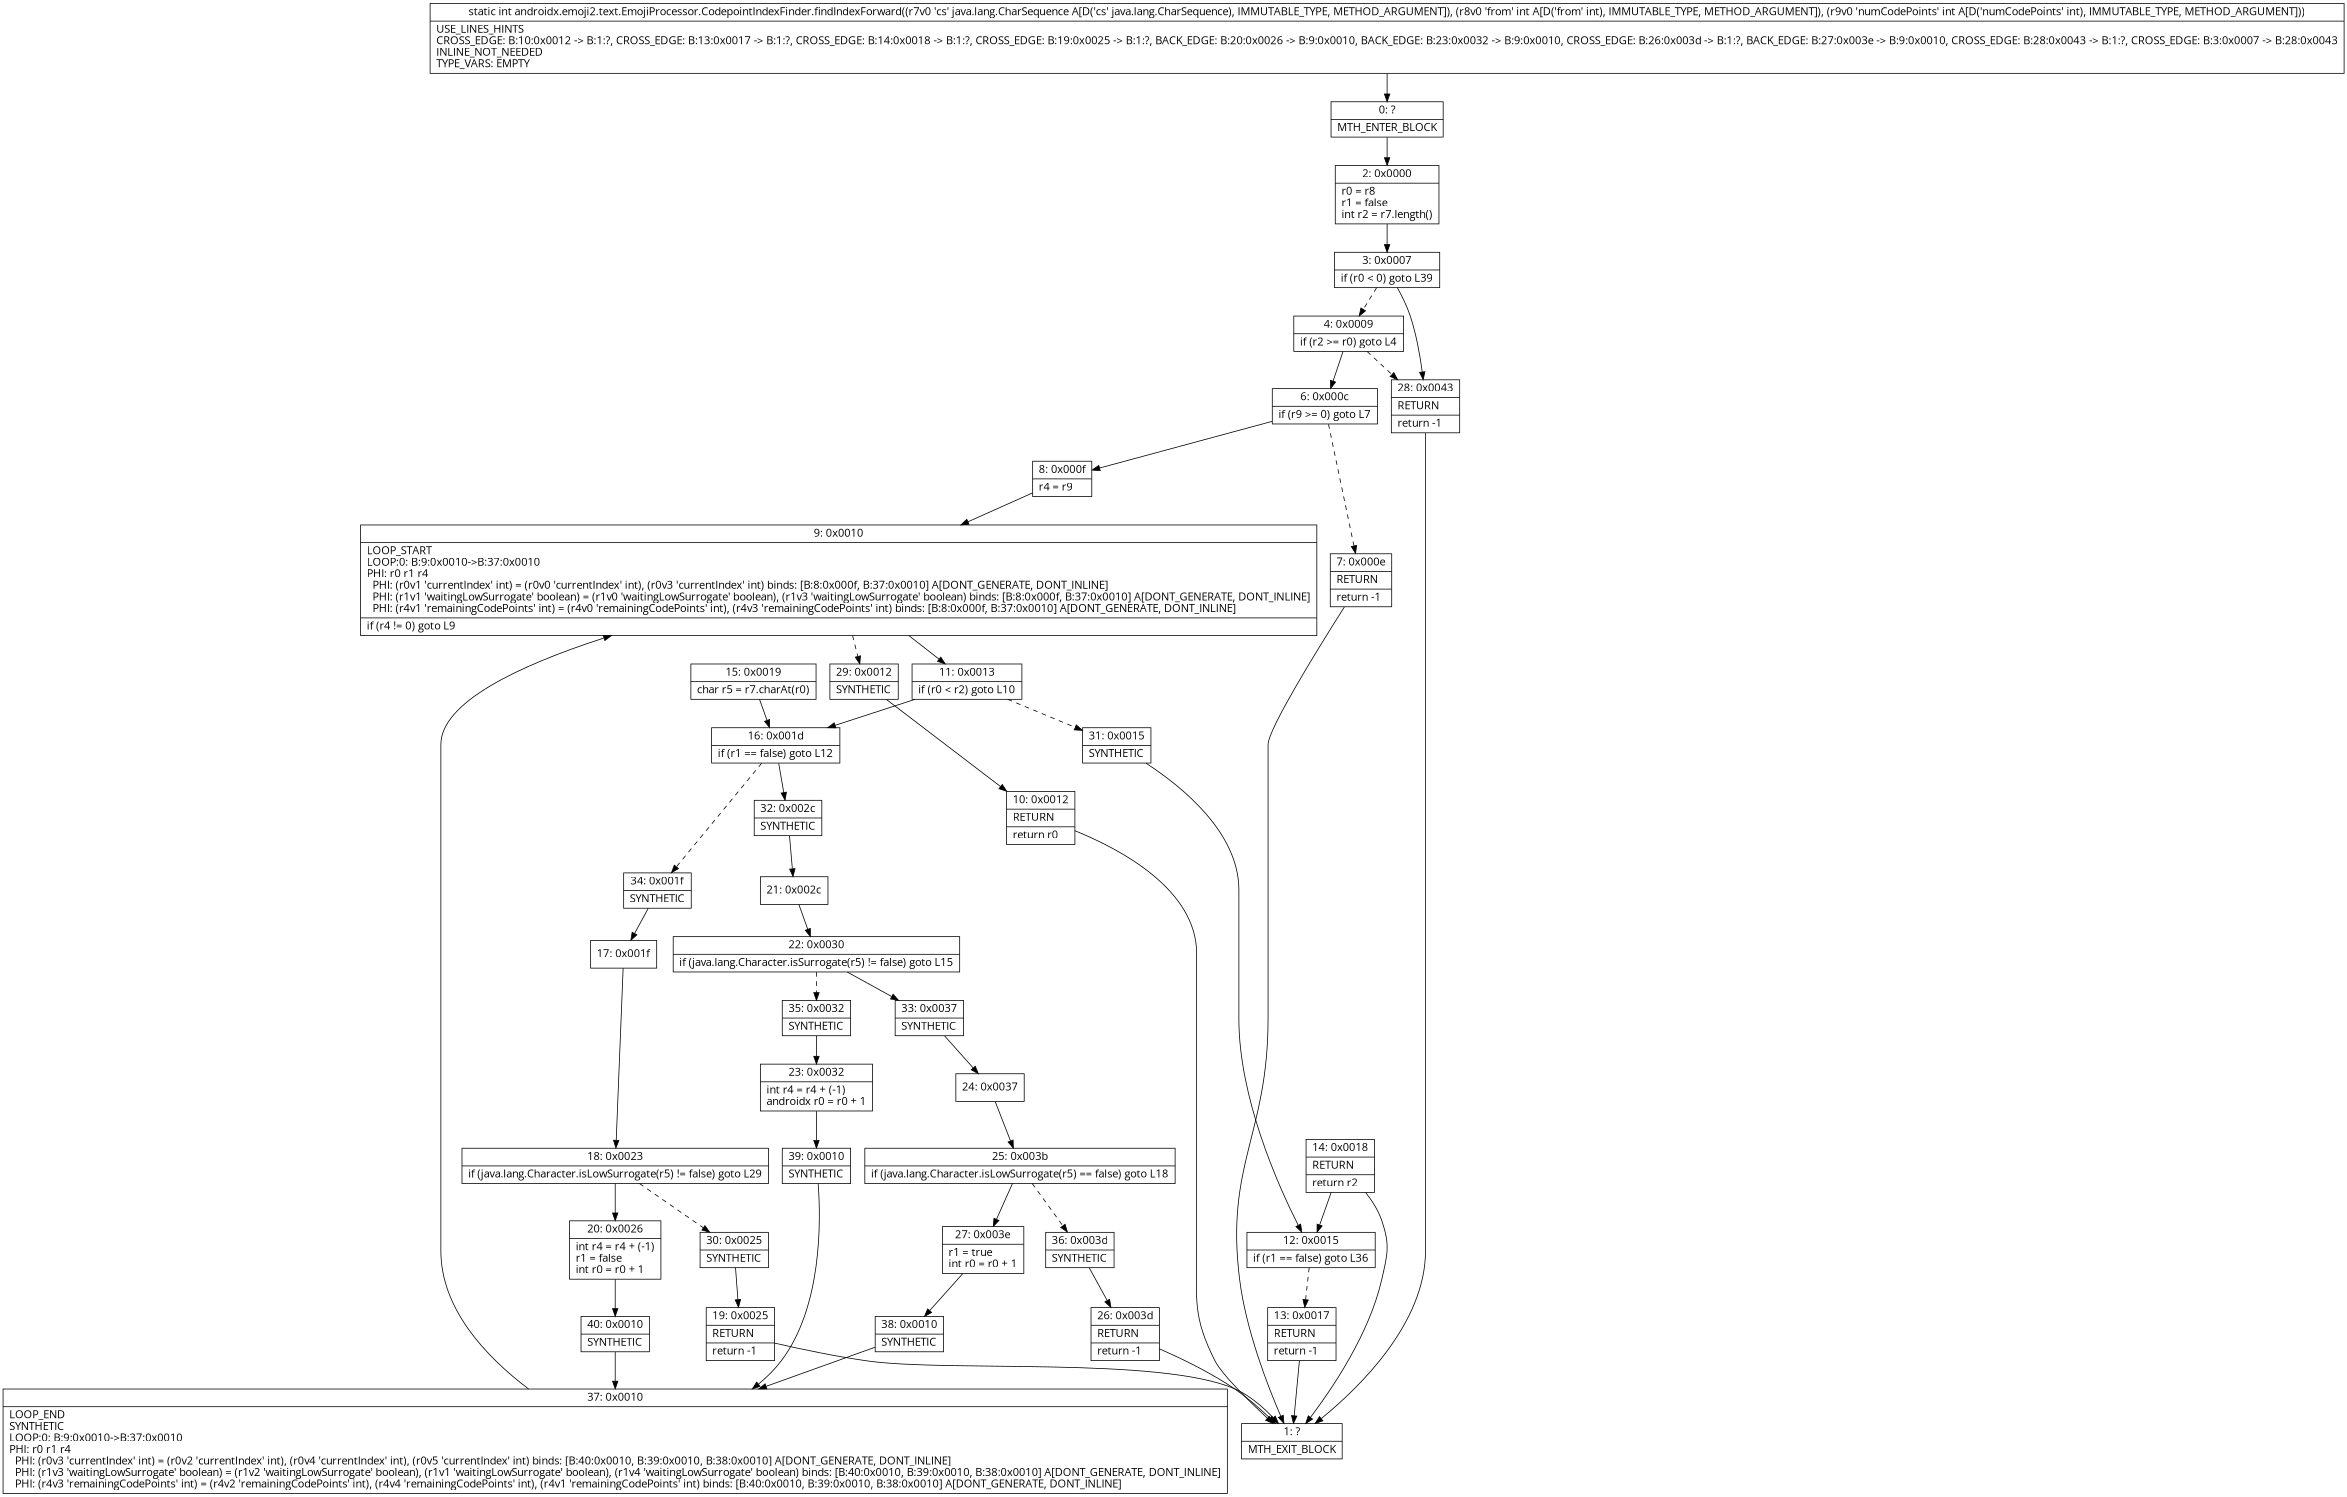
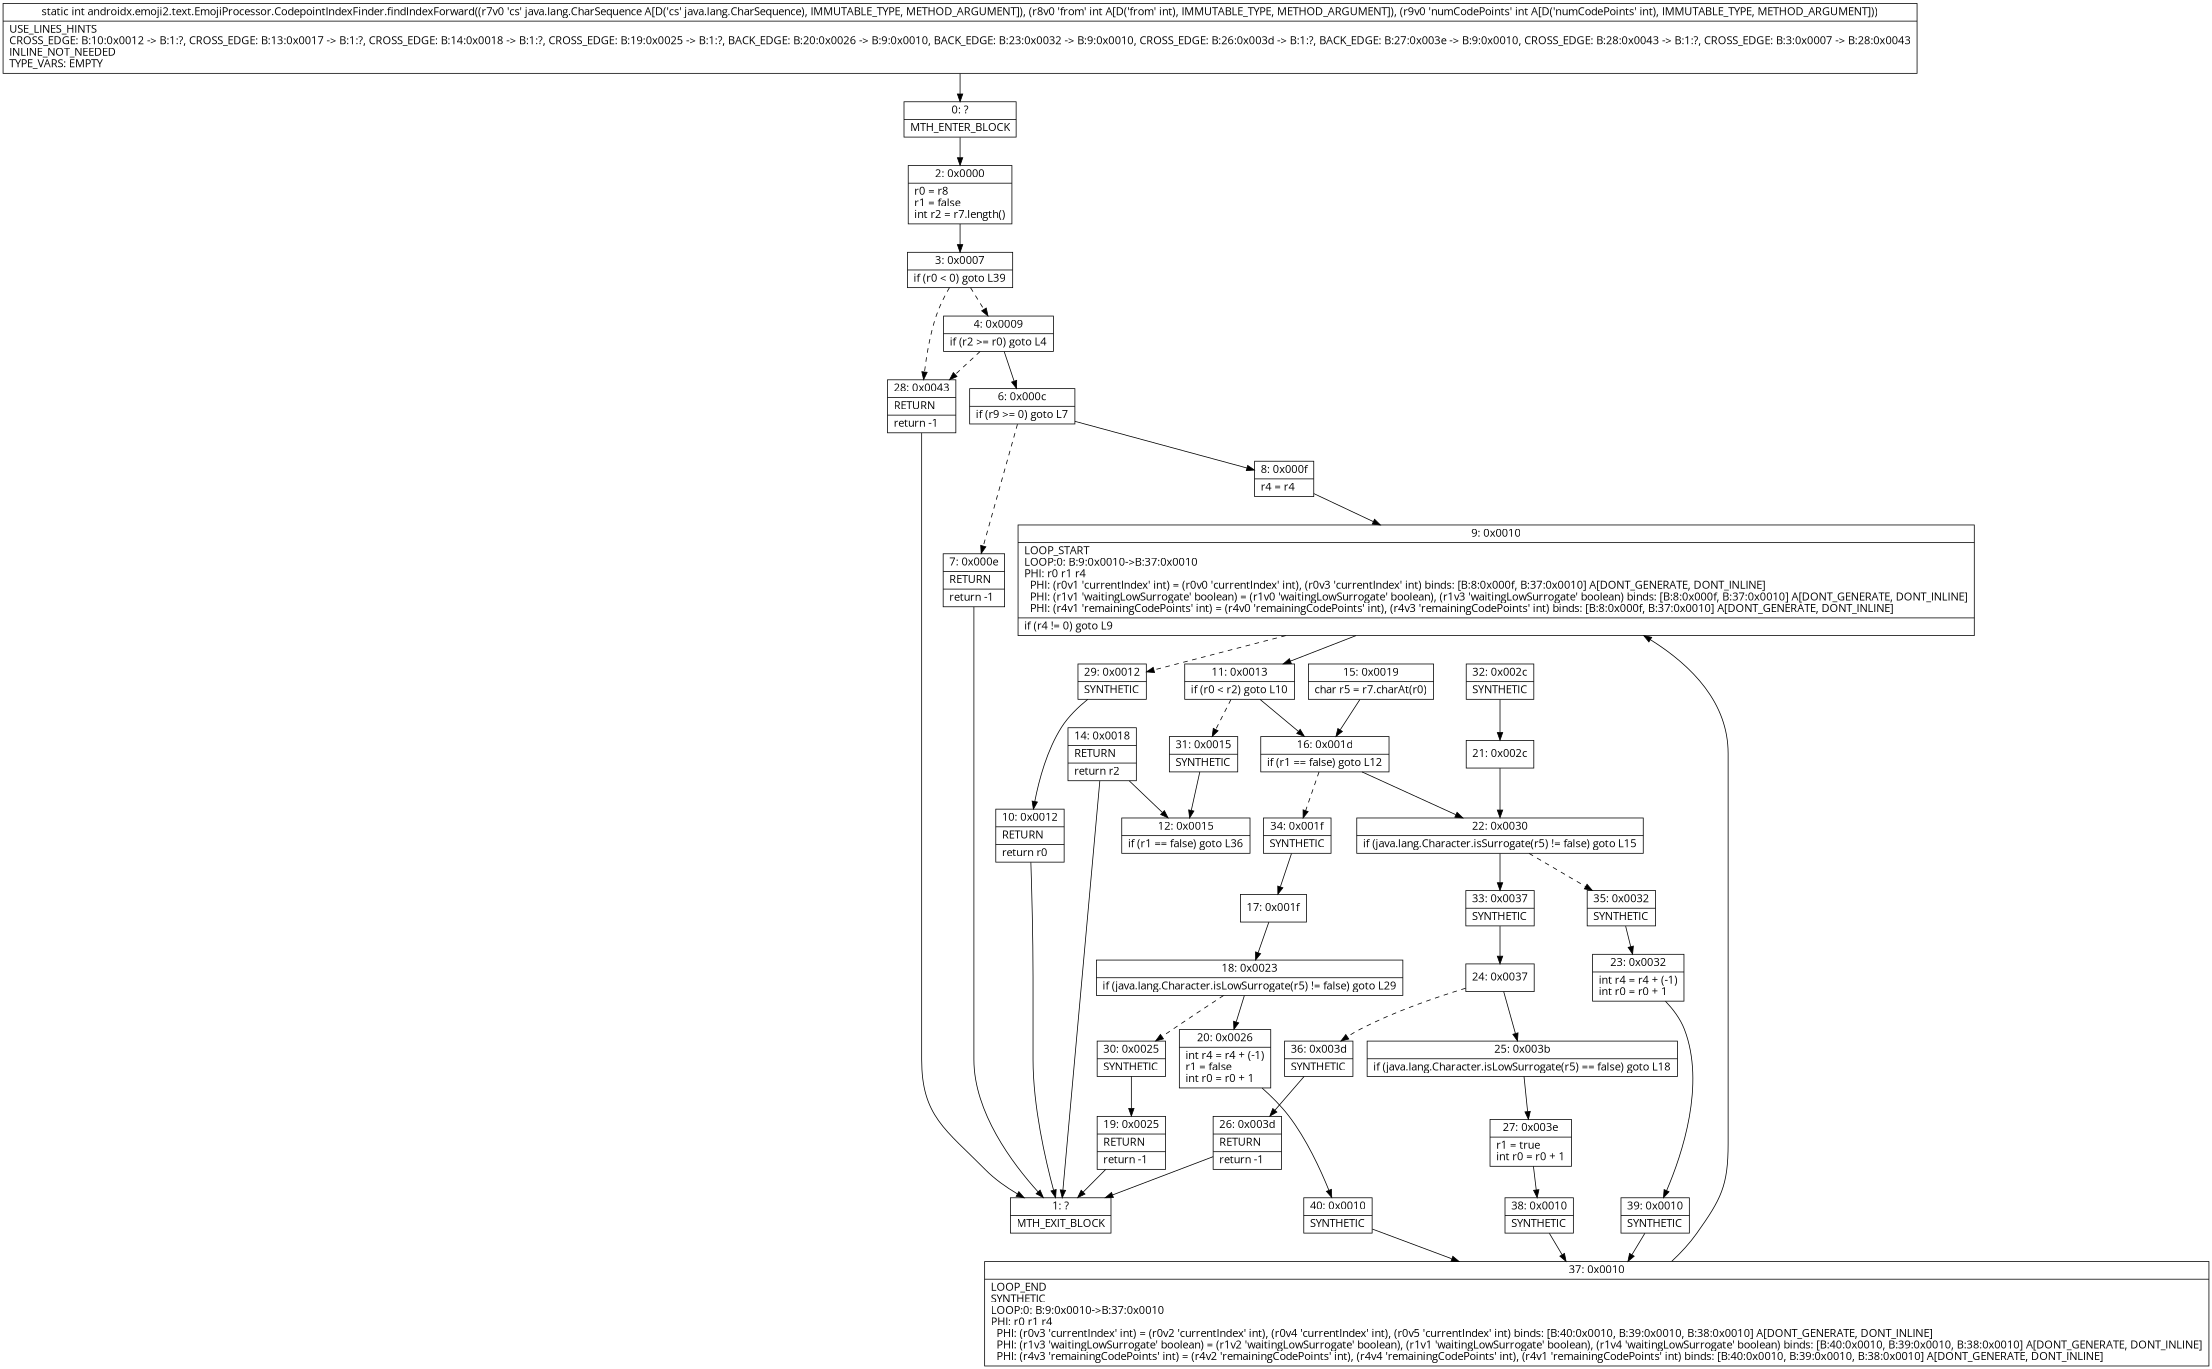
edge "3: 0x0007" -> "28: 0x0043": style solid -> dashed
node "8: 0x000f": text "r4 = r9" -> "r4 = r4"
edge "16: 0x001d" -> "32: 0x002c": now "16: 0x001d" -> "22: 0x0030"
node "23: 0x0032": text "androidx r0 = r0 + 1" -> "int r0 = r0 + 1"
edge "25: 0x003b" -> "36: 0x003d": now "24: 0x0037" -> "36: 0x003d"
node "13: 0x0017": removed
